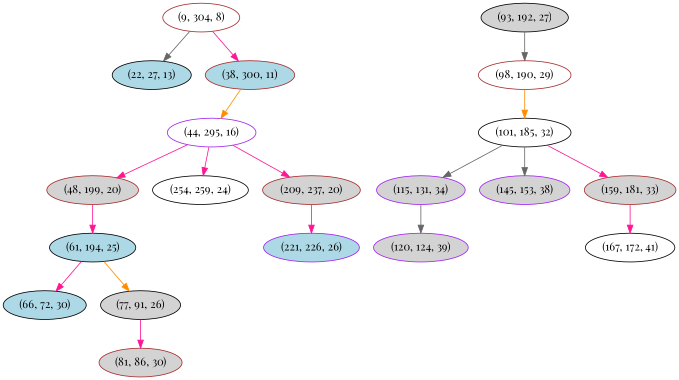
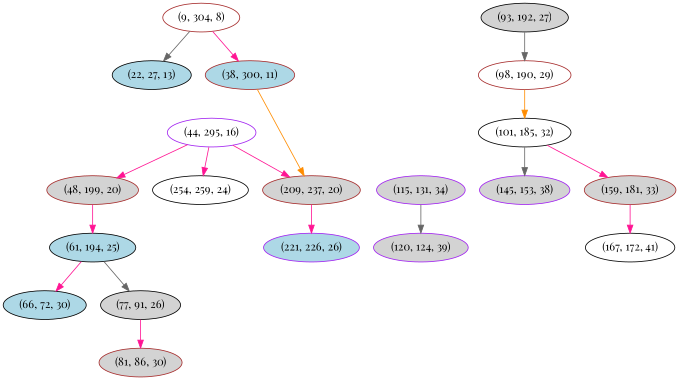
edge "(38, 300, 11)" -> "(44, 295, 16)": now "(38, 300, 11)" -> "(209, 237, 20)"
edge "(101, 185, 32)" -> "(115, 131, 34)": removed
edge "(61, 194, 25)" -> "(77, 91, 26)": color darkorange -> gray40
